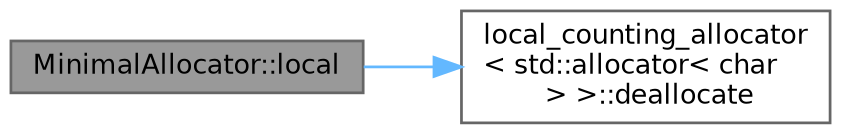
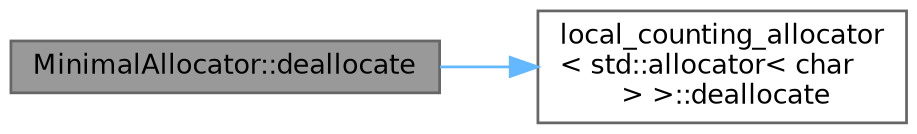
node "MinimalAllocator::local": label "MinimalAllocator::local" -> "MinimalAllocator::deallocate"
